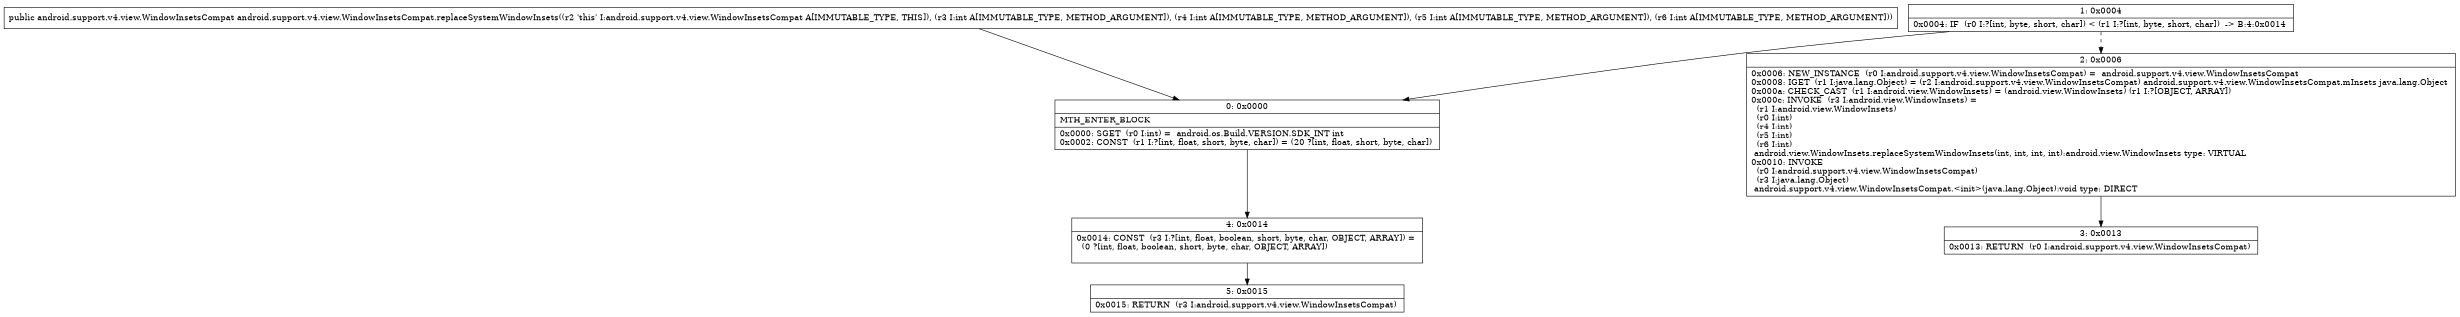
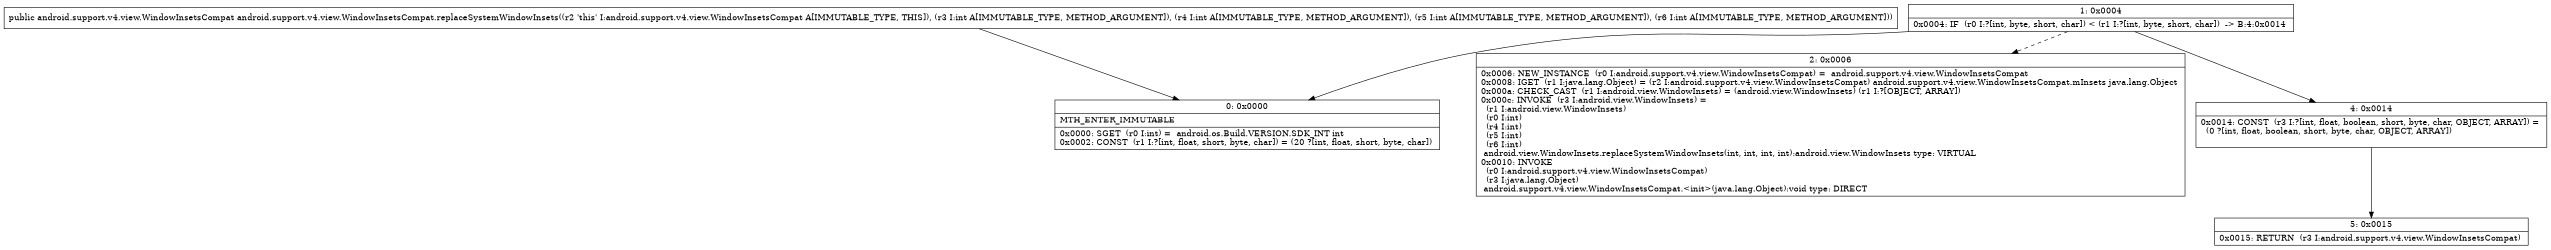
node "0: 0x0000": text "MTH_ENTER_BLOCK" -> "MTH_ENTER_IMMUTABLE"
edge "0: 0x0000" -> "4: 0x0014": now "1: 0x0004" -> "4: 0x0014"
node "3: 0x0013": removed
